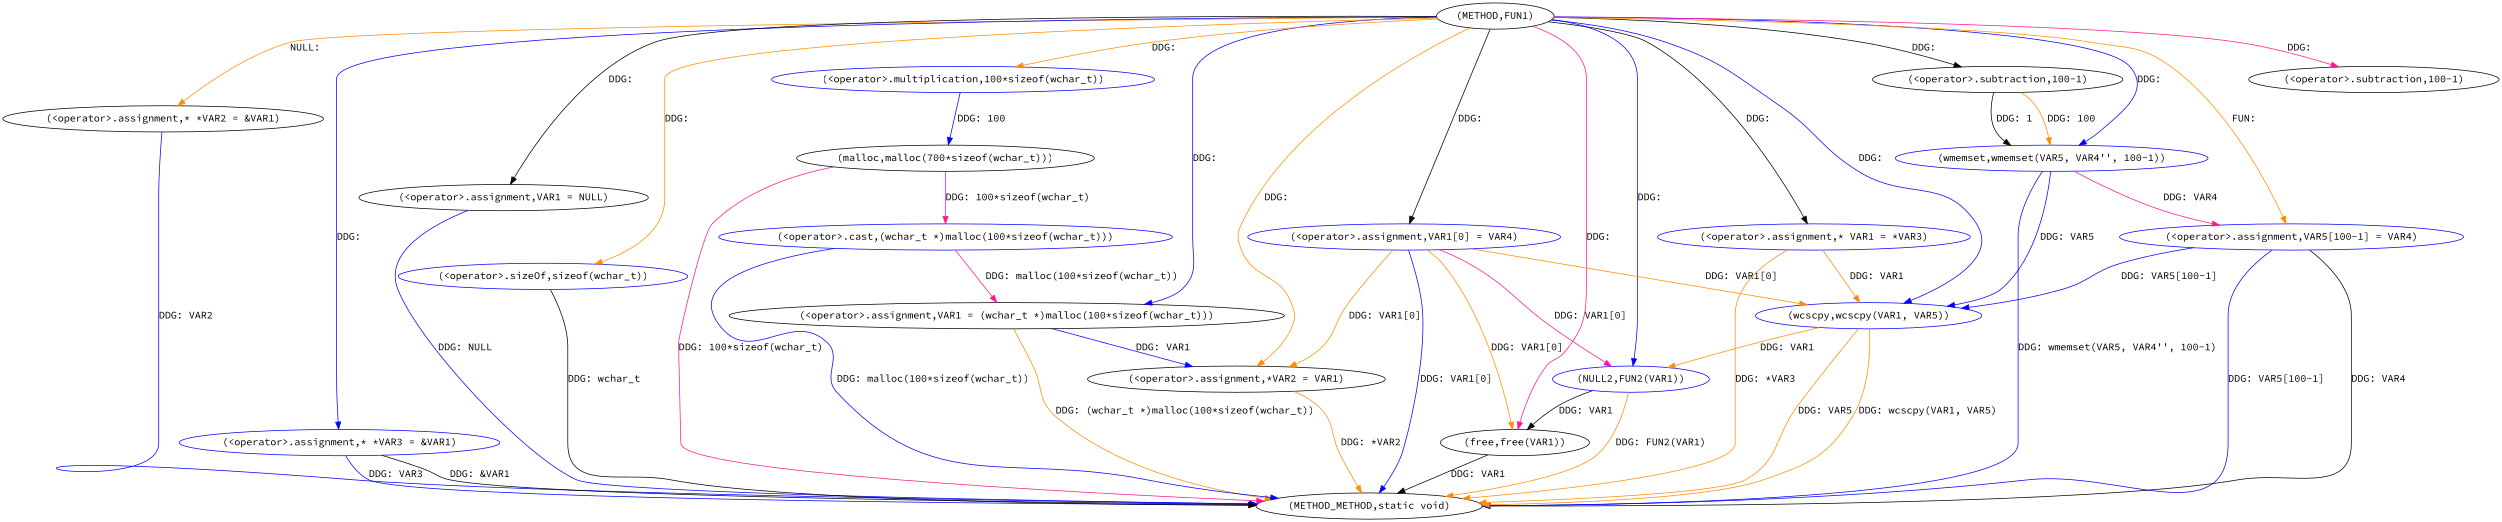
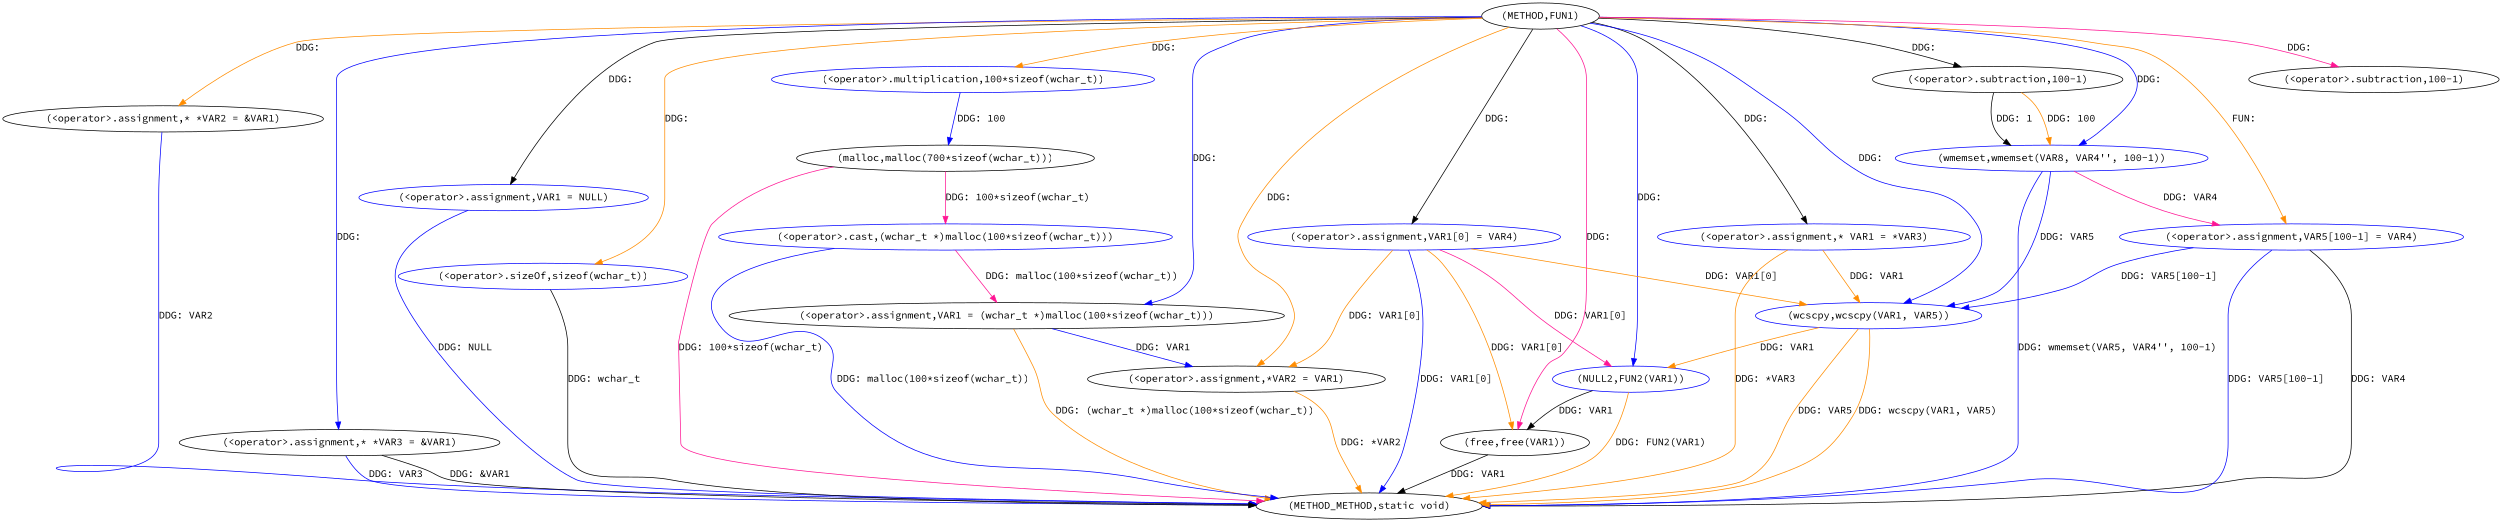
edge "(METHOD,FUN1)" -> "(<operator>.assignment,* *VAR2 = &VAR1)": label "NULL: " -> "DDG: "
node "(wmemset,wmemset(VAR5, VAR4'', 100-1))": label "(wmemset,wmemset(VAR5, VAR4'', 100-1))" -> "(wmemset,wmemset(VAR8, VAR4'', 100-1))"
node "(<operator>.assignment,VAR1 = NULL)": color black -> blue
node "(<operator>.assignment,* *VAR3 = &VAR1)": color blue -> black
